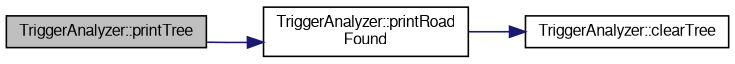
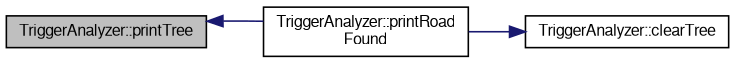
edge "TriggerAnalyzer::printTree" -> "TriggerAnalyzer::printRoad Found": reversed
